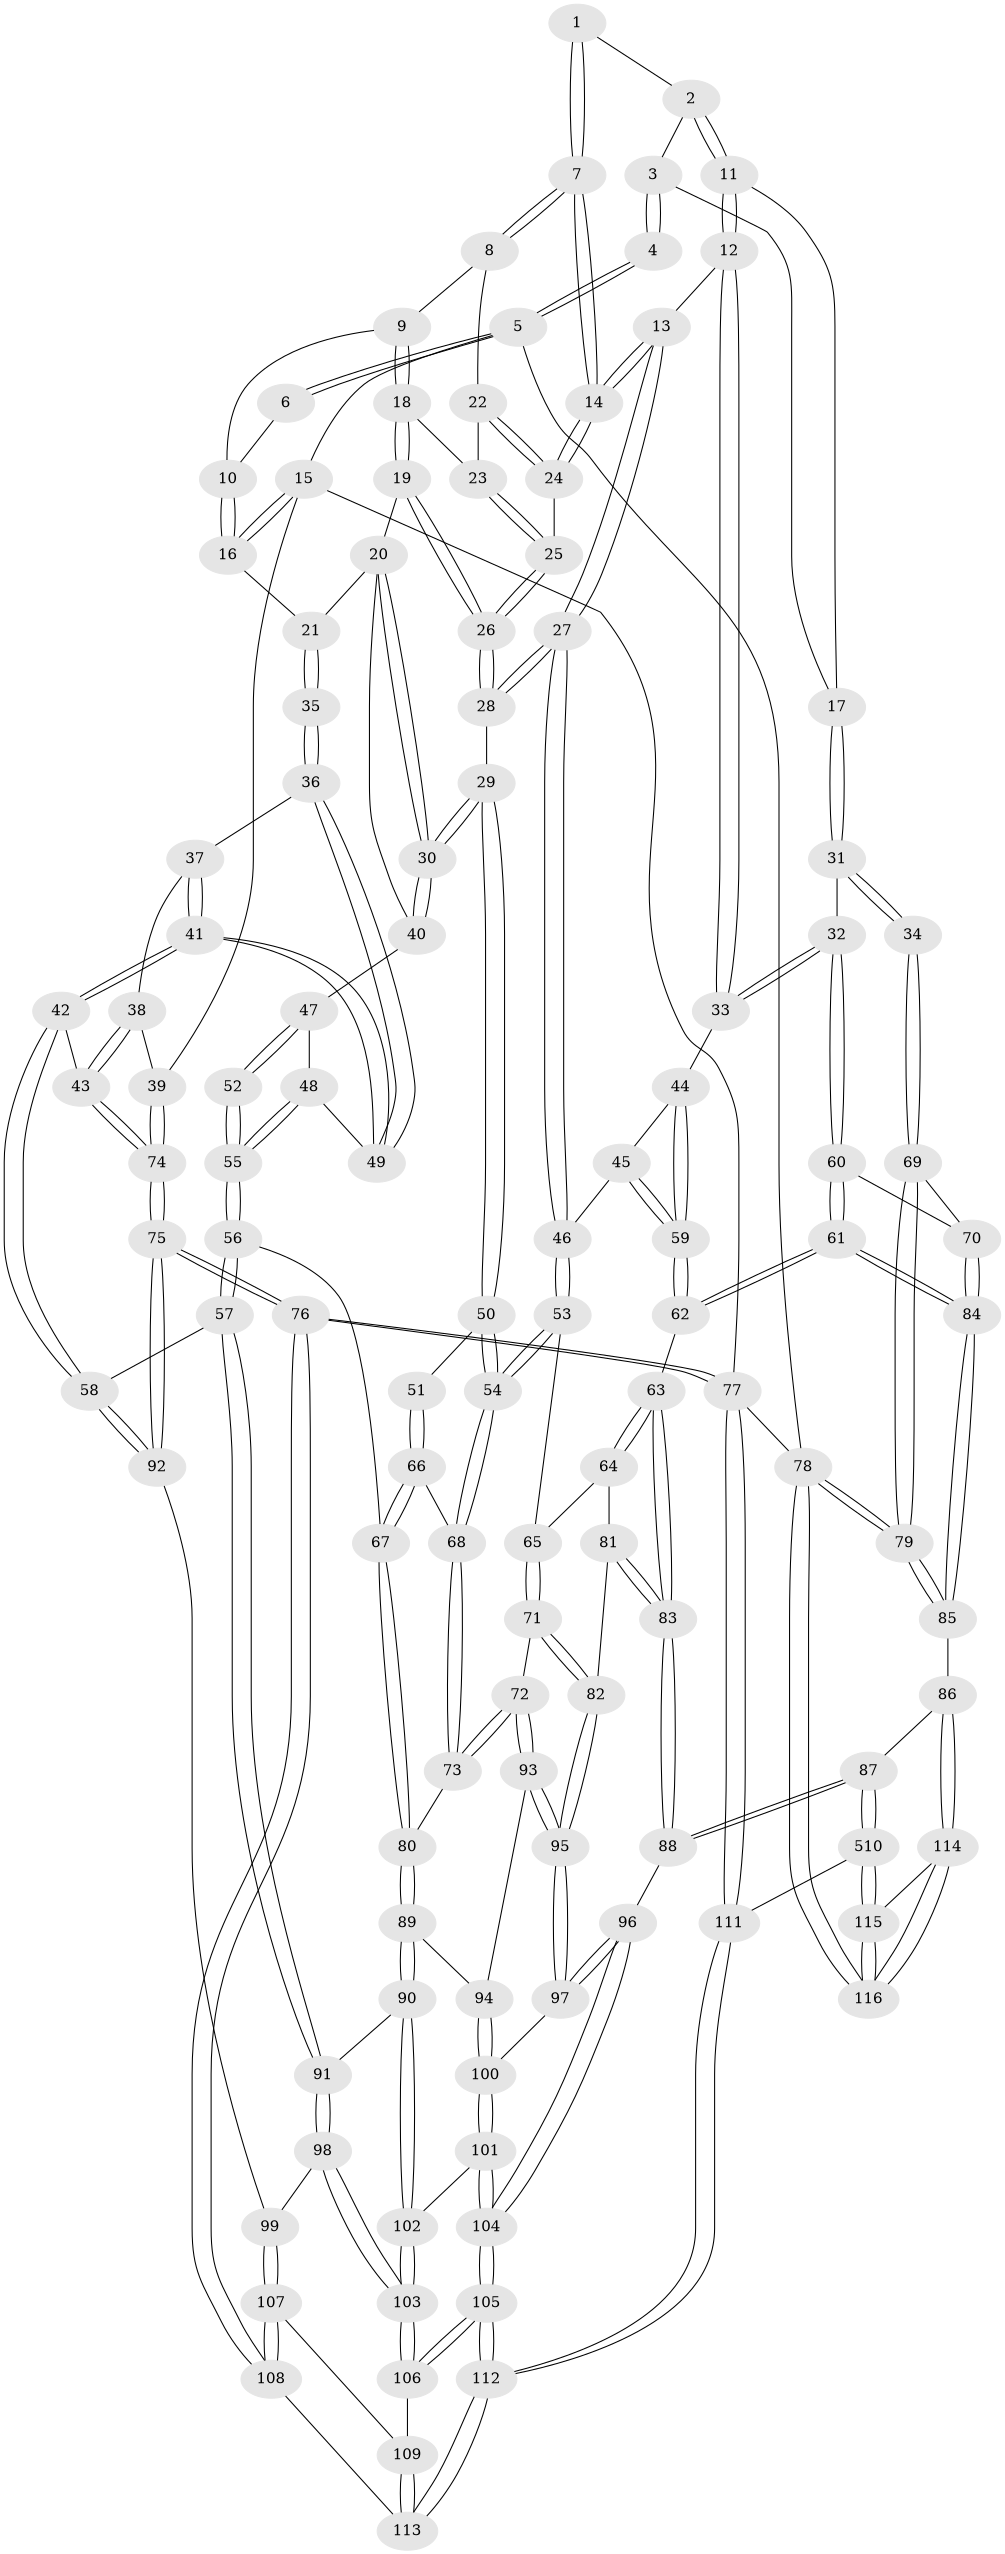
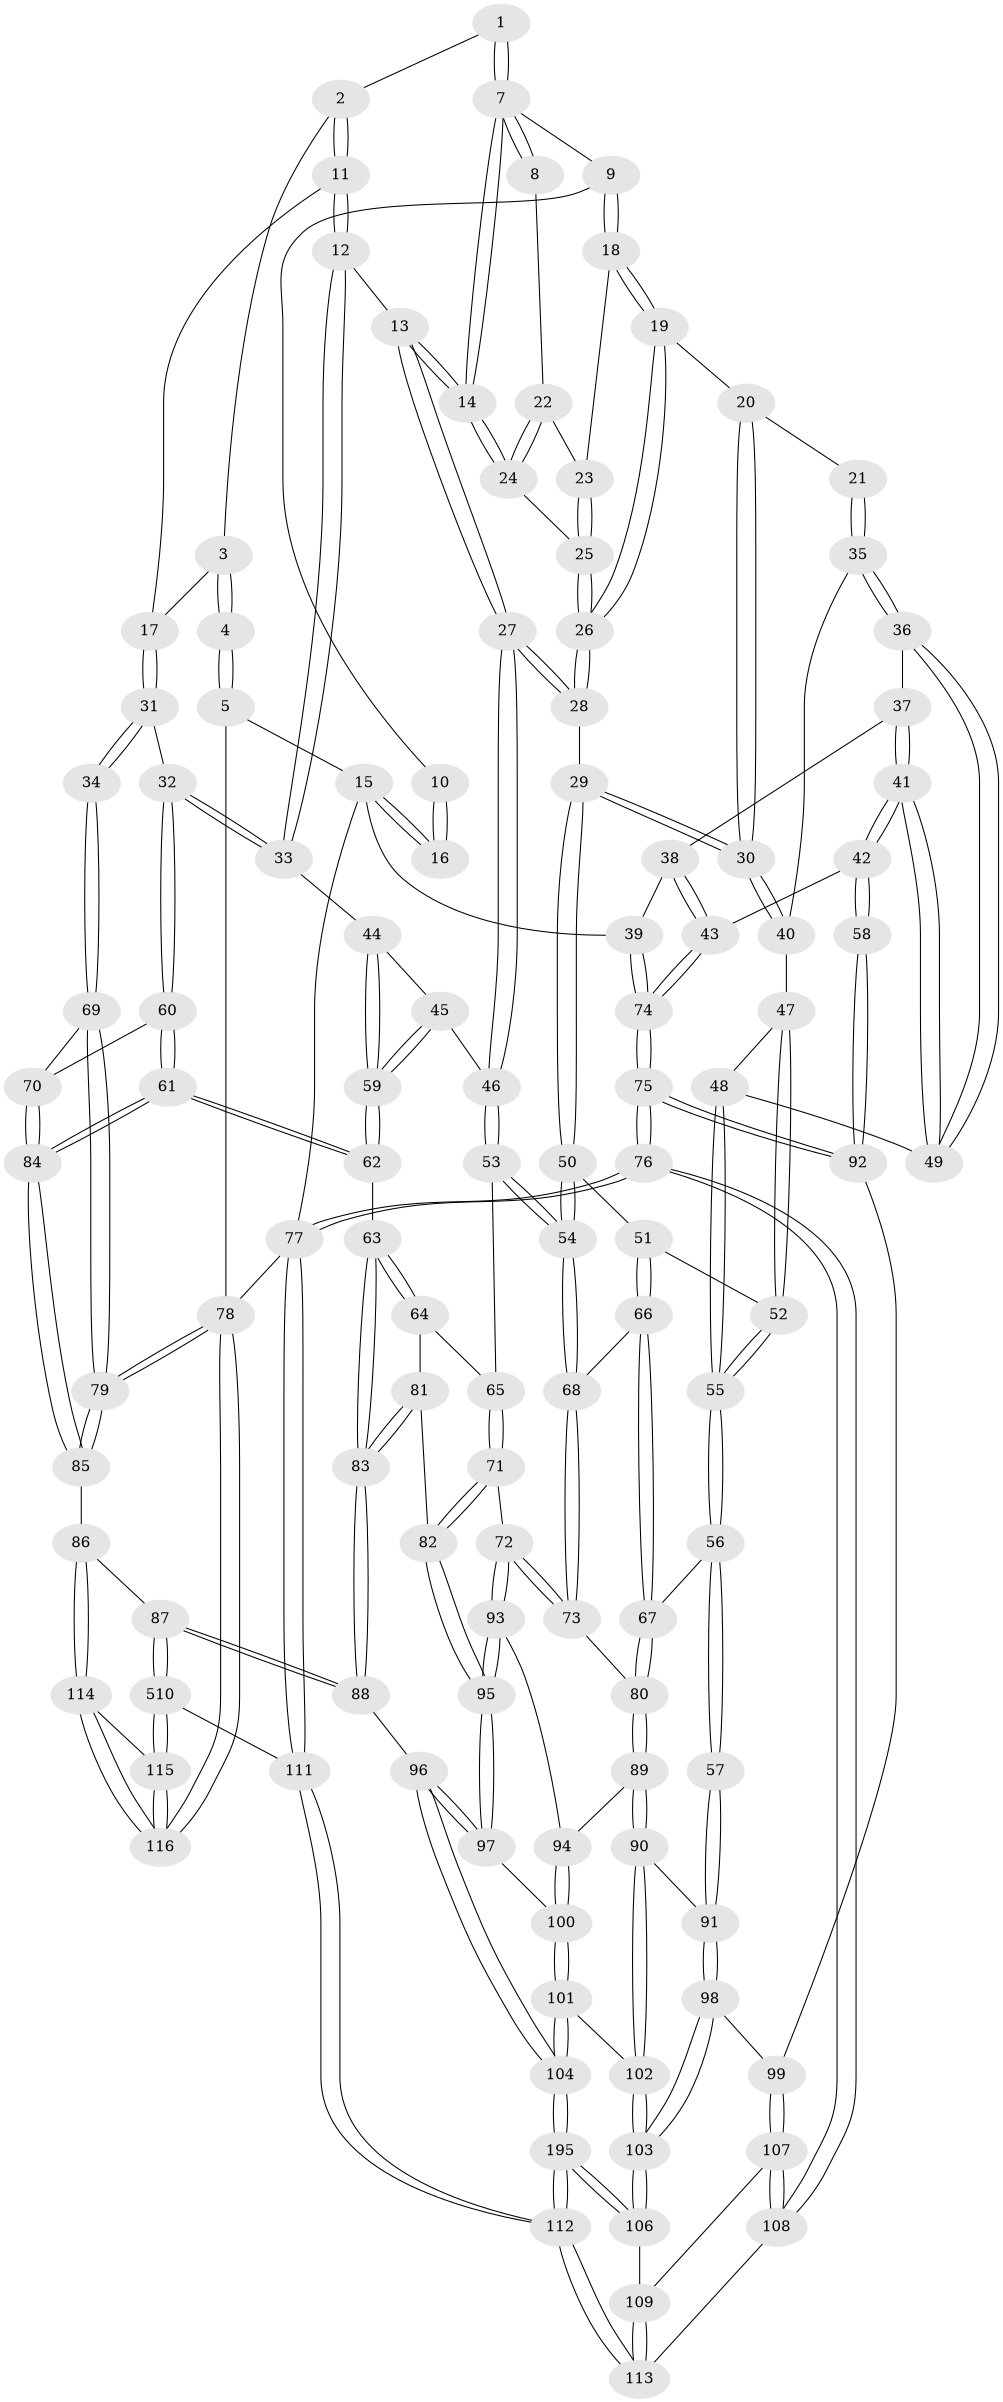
edge "8" -- "9": now "7" -- "9"
node "6": removed
edge "16" -- "21": removed
edge "20" -- "40": now "35" -- "40"
edge "51" -- "52": added
edge "57" -- "58": removed
node "105": label "105" -> "195"
